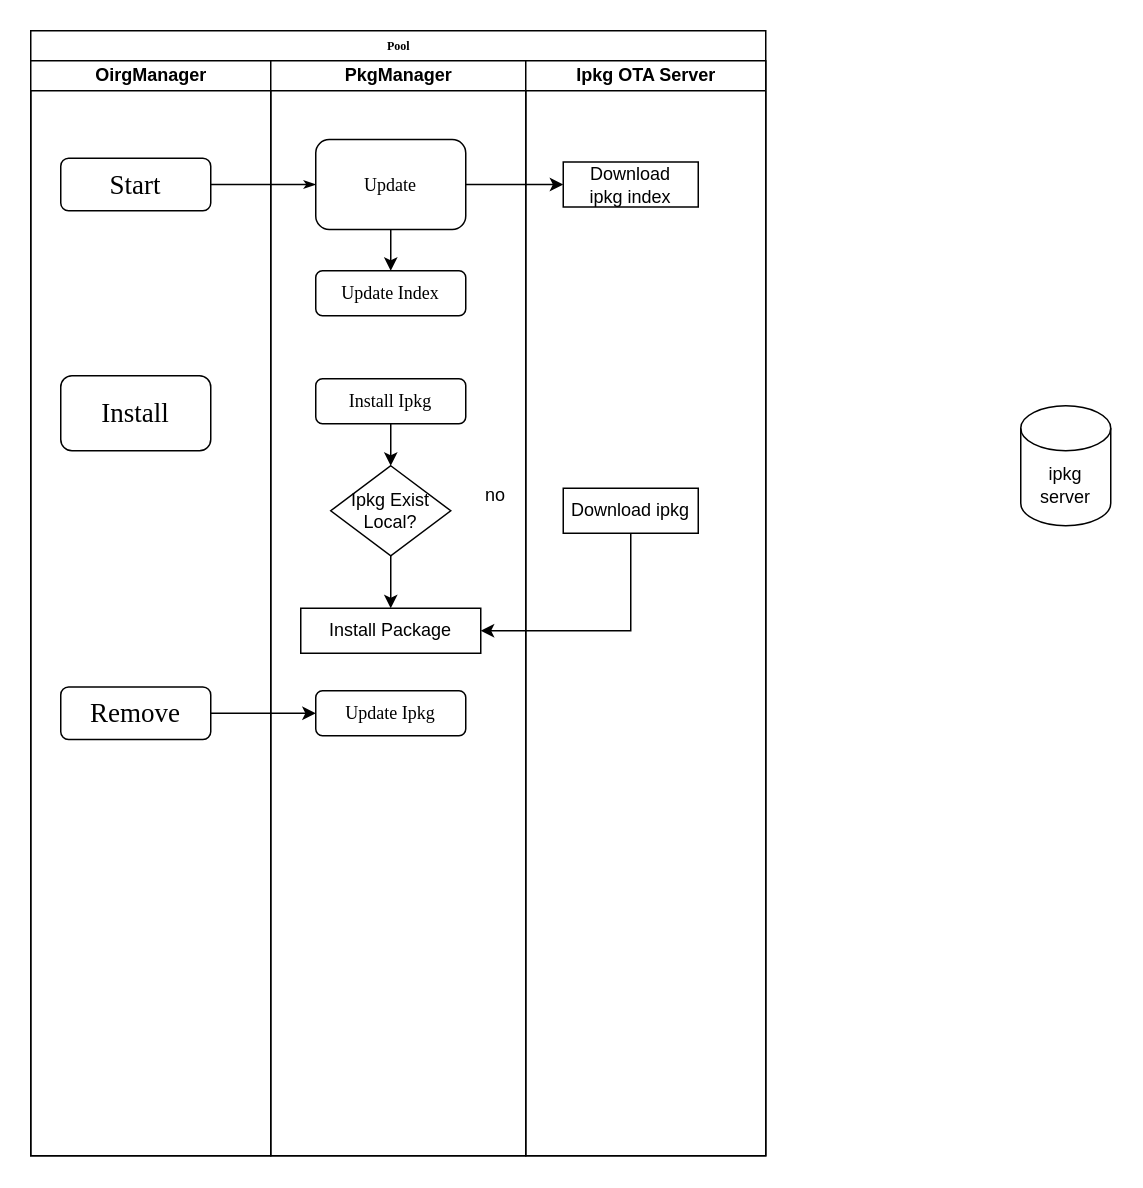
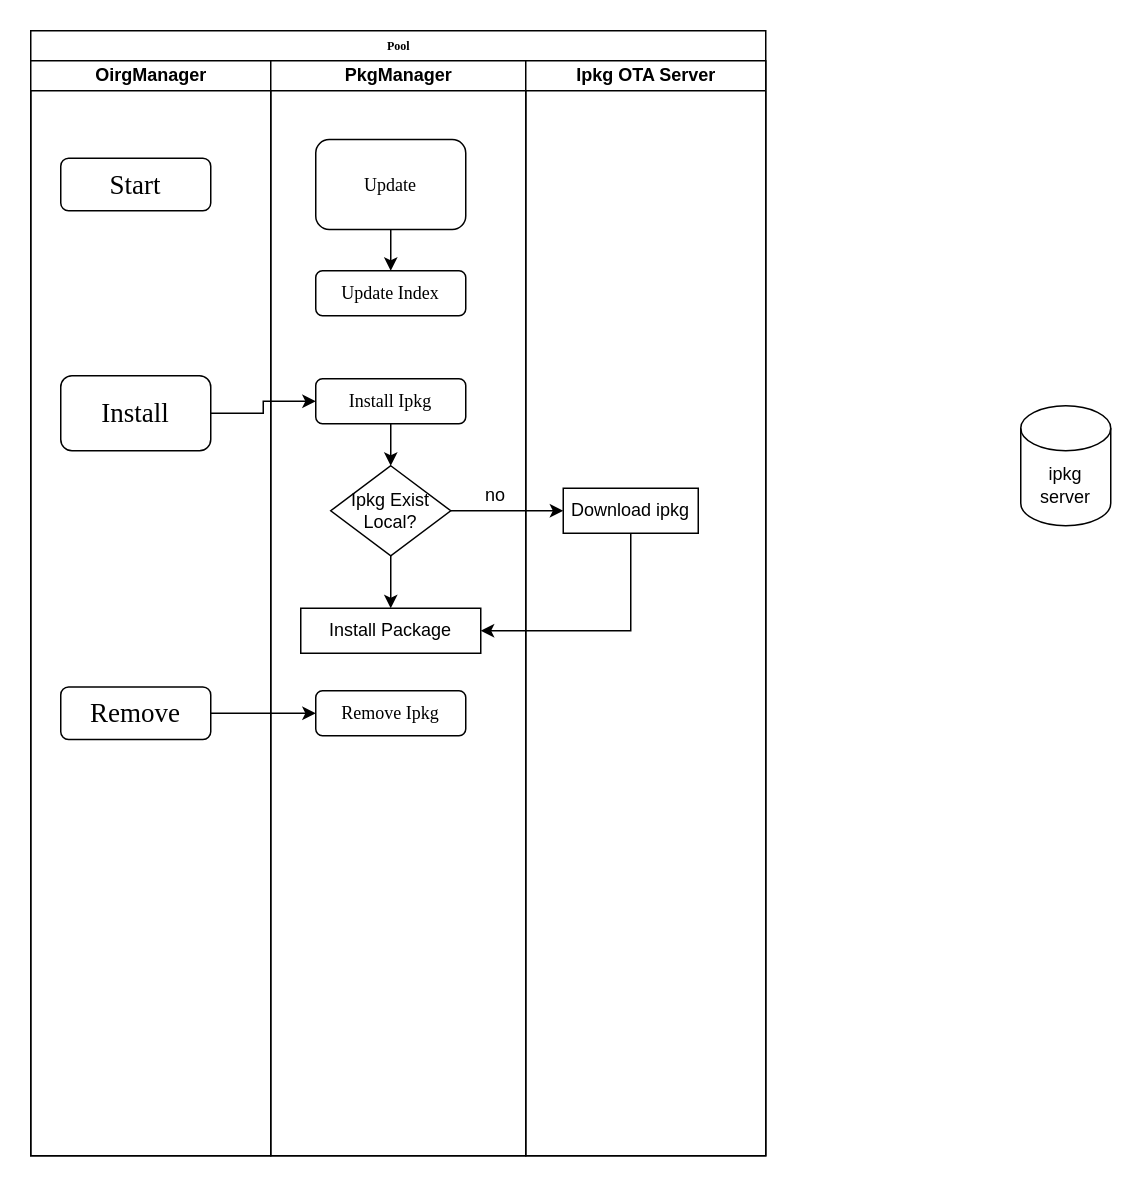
edge "Start" -> "Update": removed
edge "Update" -> "Download ipkg index": removed
node "Download ipkg index": removed
edge "Install" -> "Install Ipkg": added
edge "Ipkg Exist Local?" -> "Download ipkg": added
node "Update Ipkg": label "Update Ipkg" -> "Remove Ipkg"
